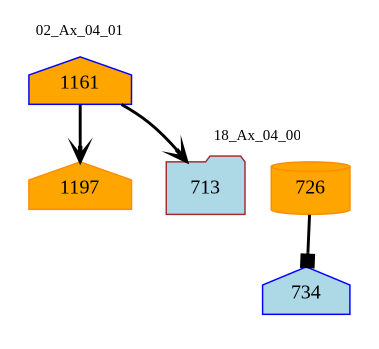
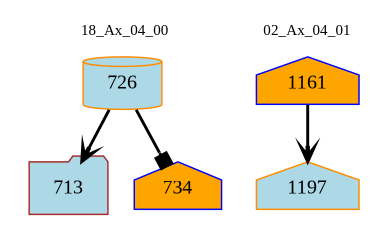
edge "1161" -> "713": now "726" -> "713"
node "1197": fillcolor orange -> lightblue
node "726": fillcolor orange -> lightblue
node "734": fillcolor lightblue -> orange
